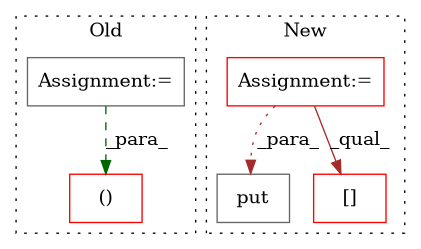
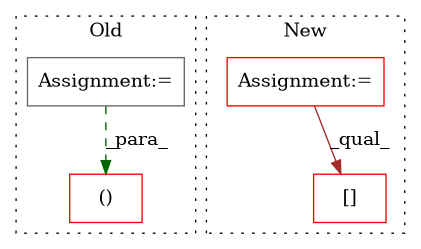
node "put": removed
